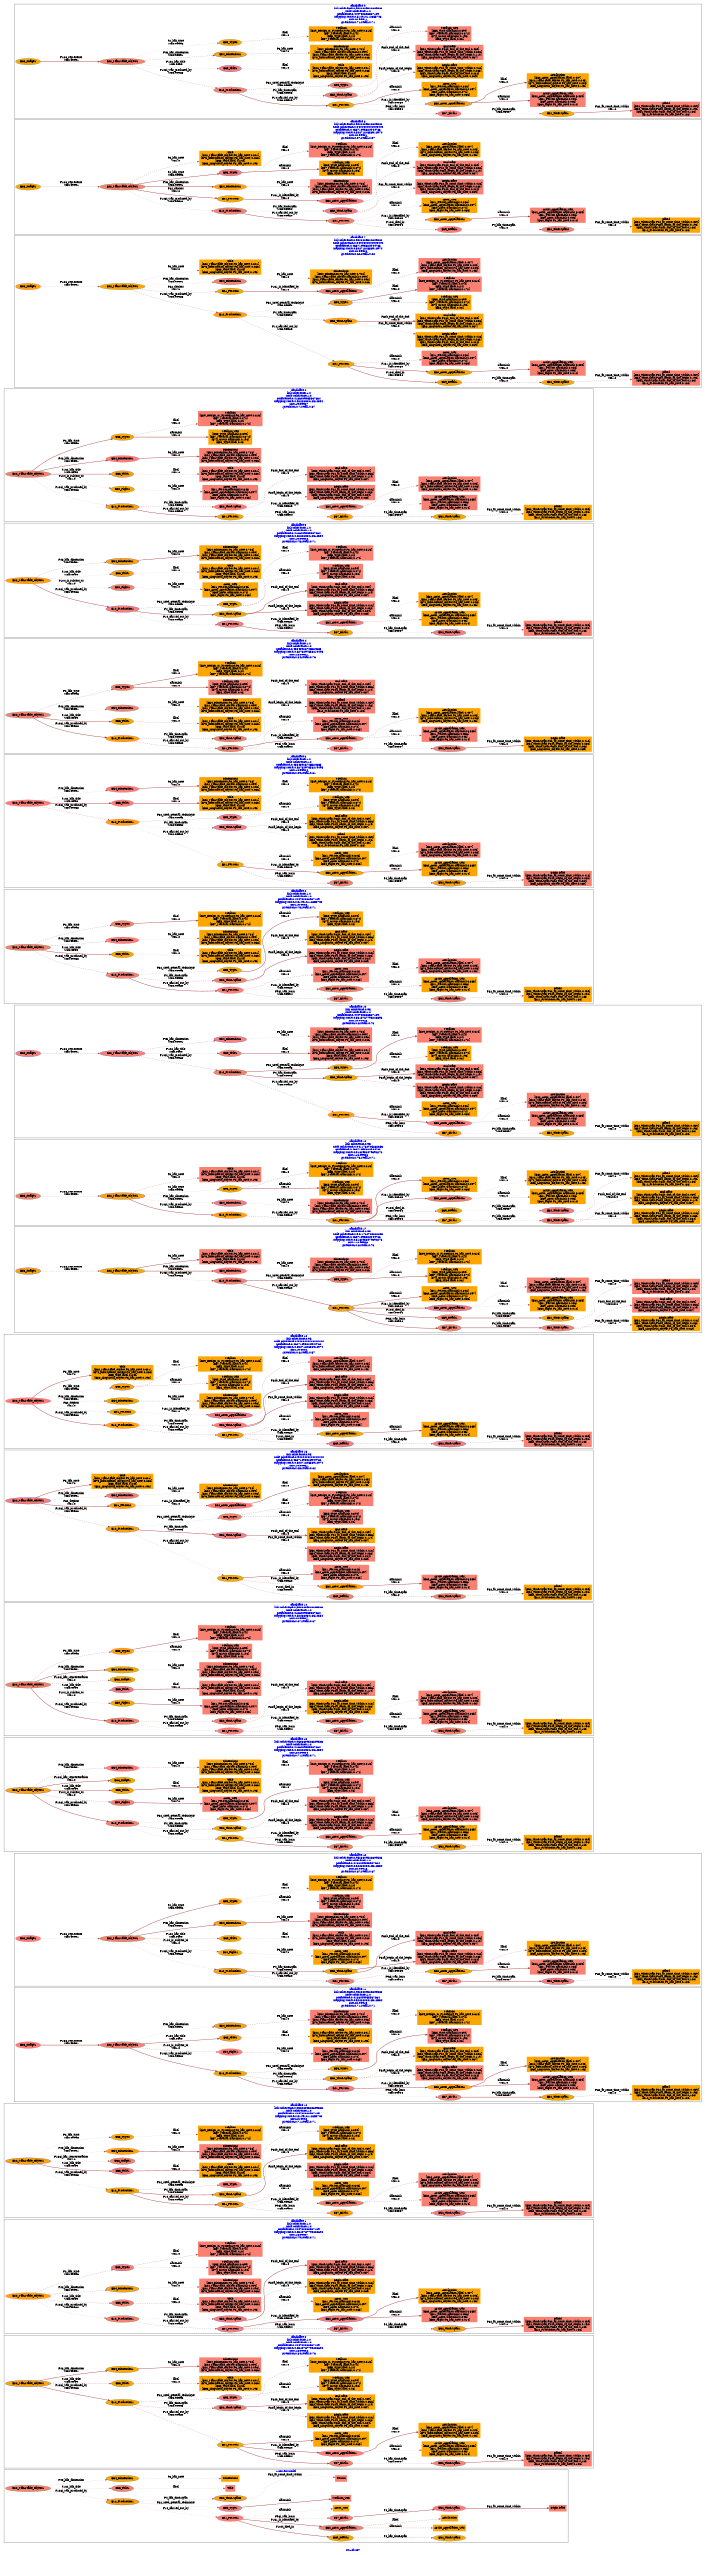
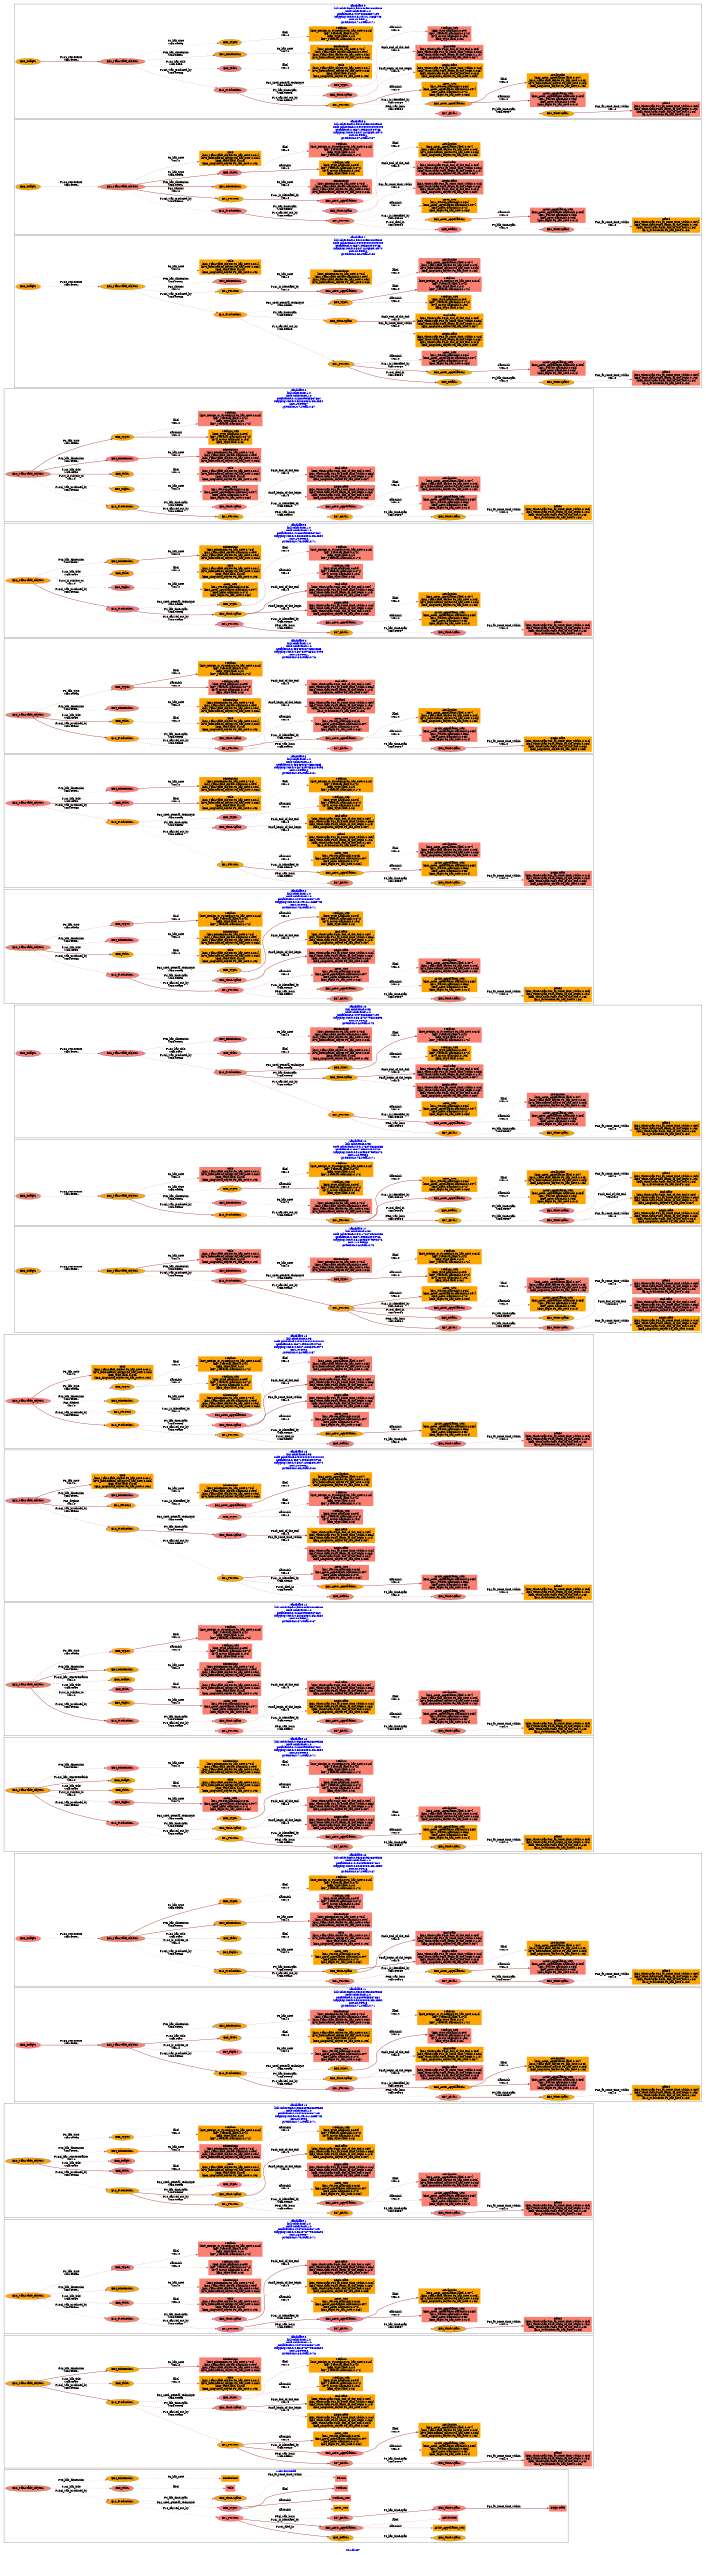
node "Medium": added
node "Attribution": fillcolor orange -> salmon
